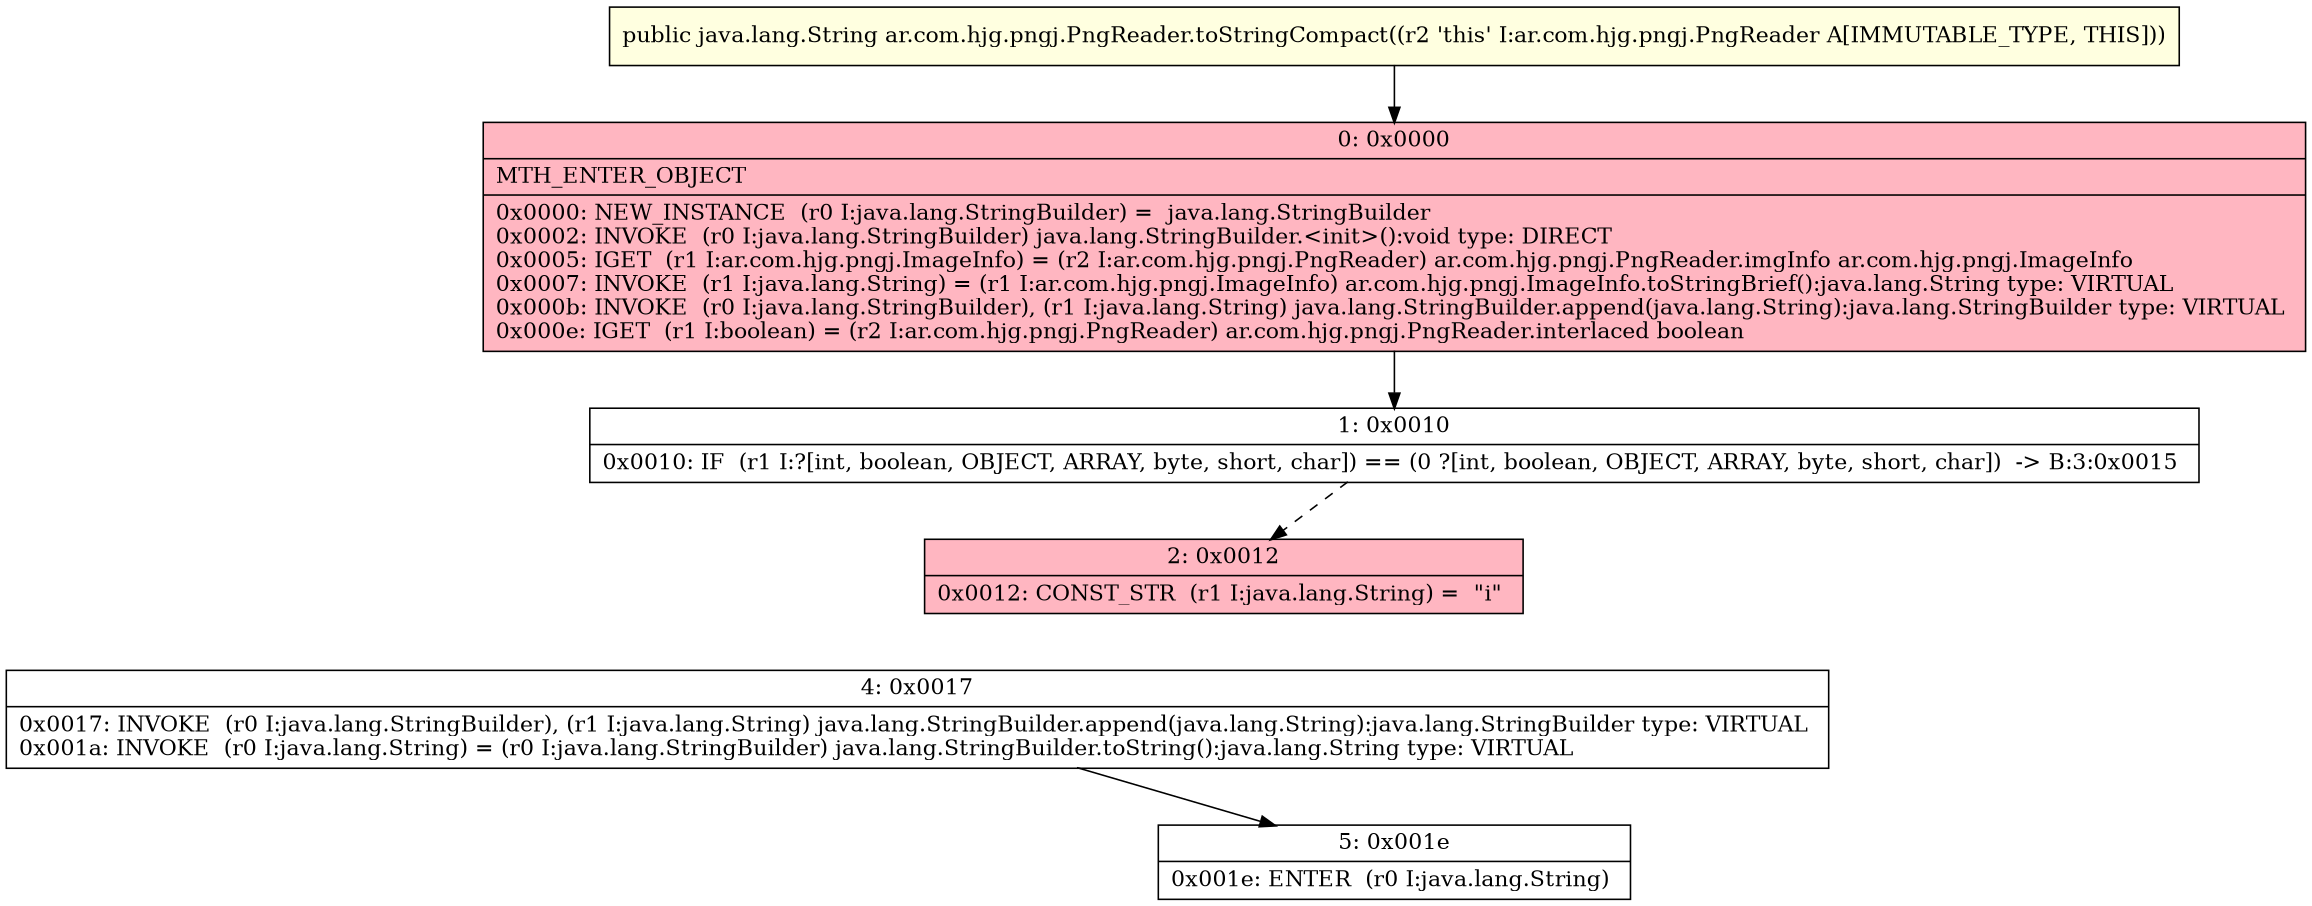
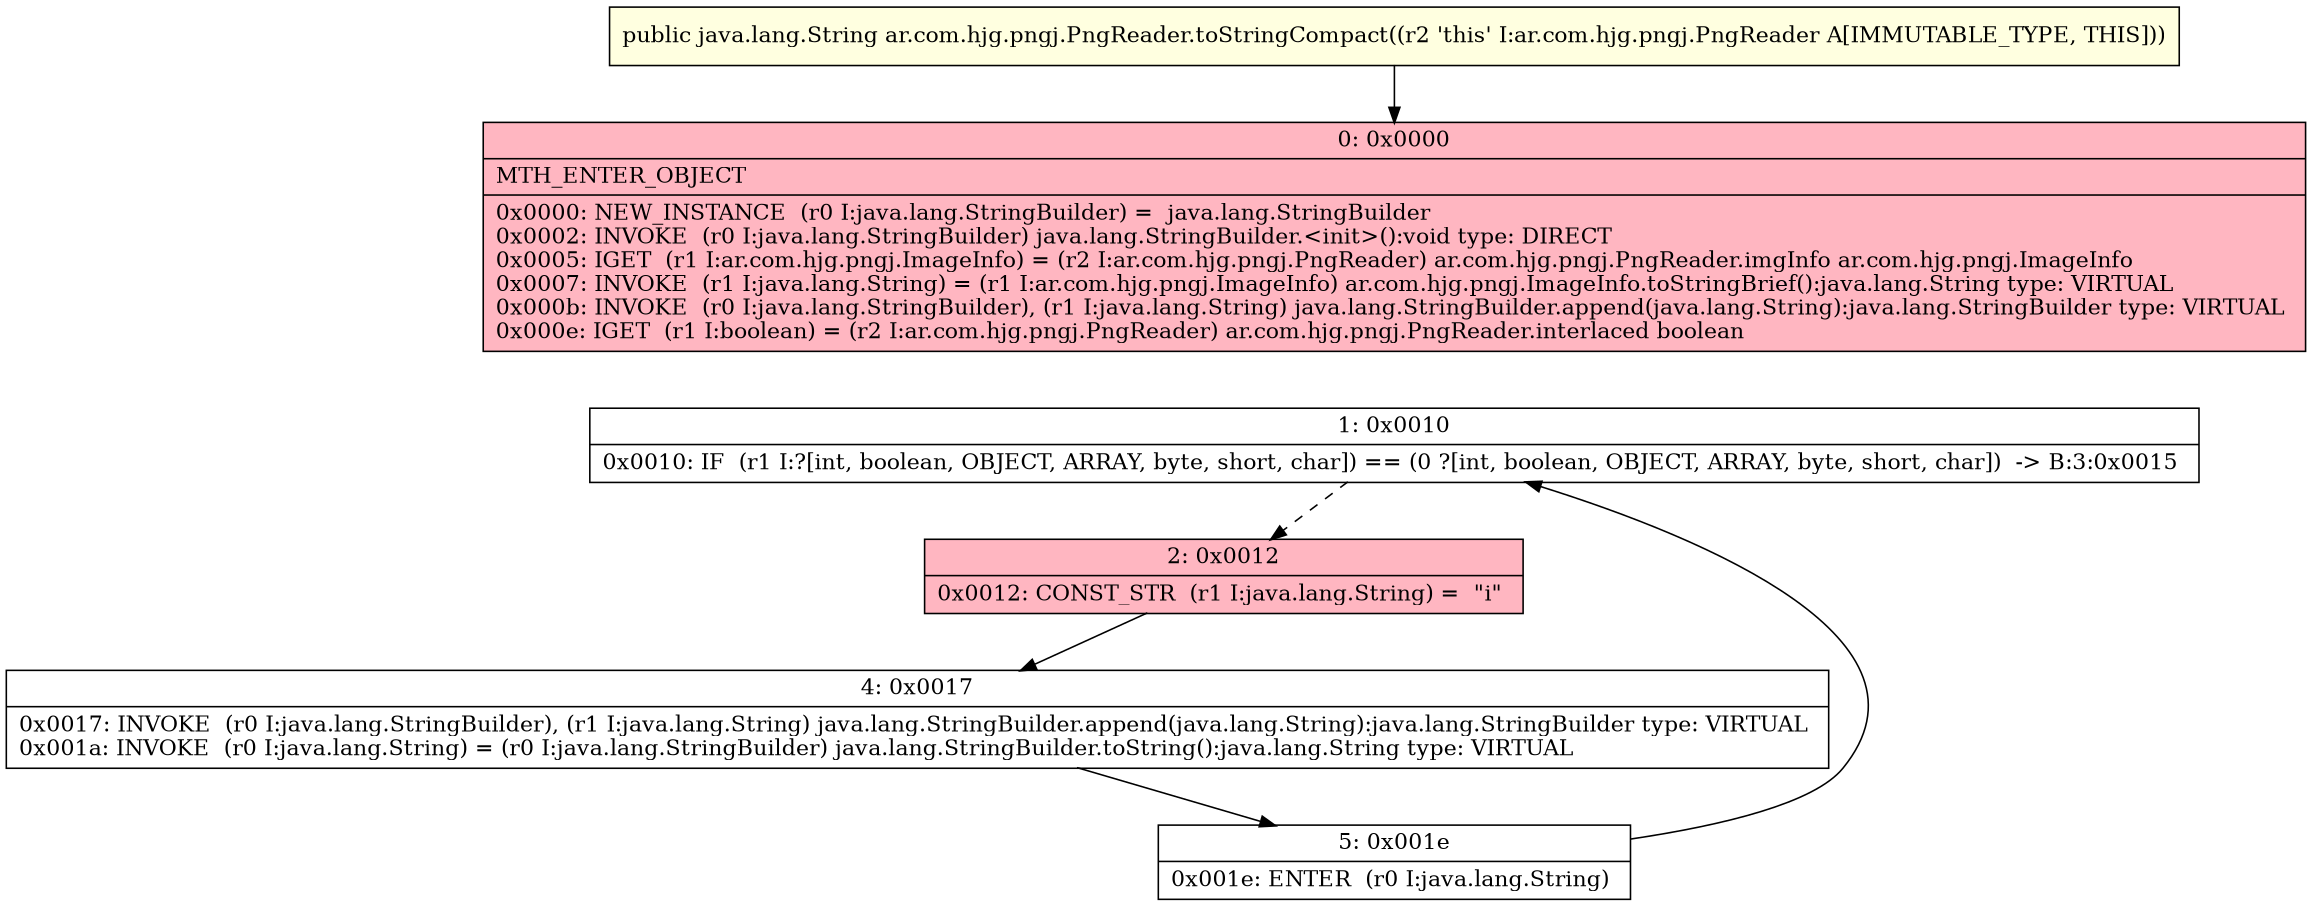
edge "0: 0x0000" -> "1: 0x0010": now "5: 0x001e" -> "1: 0x0010"
edge "2: 0x0012" -> "4: 0x0017": added
